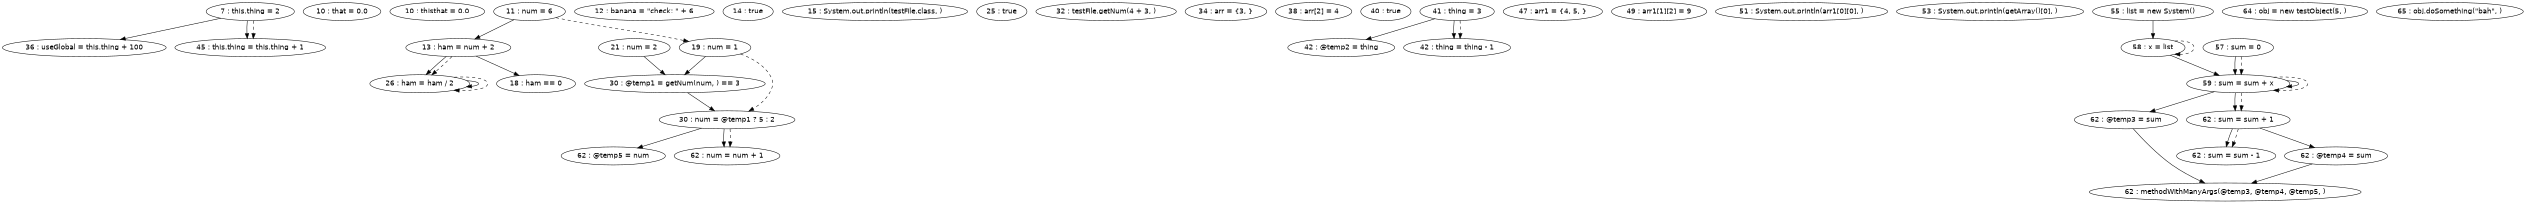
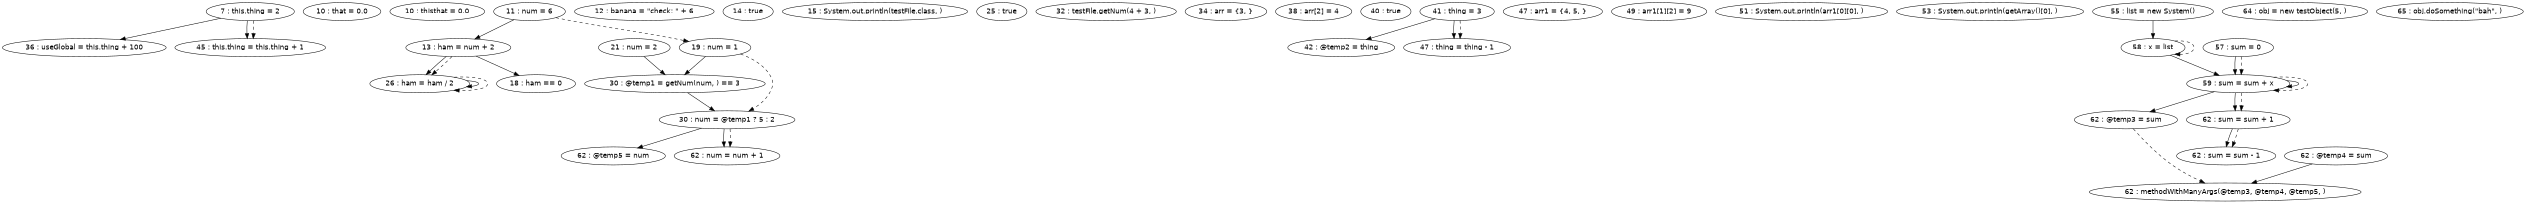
node "42 : thing = thing - 1": label "42 : thing = thing - 1" -> "47 : thing = thing - 1"
edge "62 : sum = sum + 1" -> "62 : @temp4 = sum": removed
edge "62 : @temp3 = sum" -> "62 : methodWithManyArgs(@temp3, @temp4, @temp5, )": style solid -> dashed
